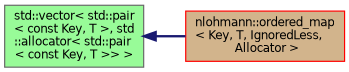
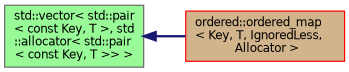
node "nlohmann::ordered_map < Key, T, IgnoredLess, Allocator >": label "nlohmann::ordered_map < Key, T, IgnoredLess, Allocator >" -> "ordered::ordered_map < Key, T, IgnoredLess, Allocator >"
